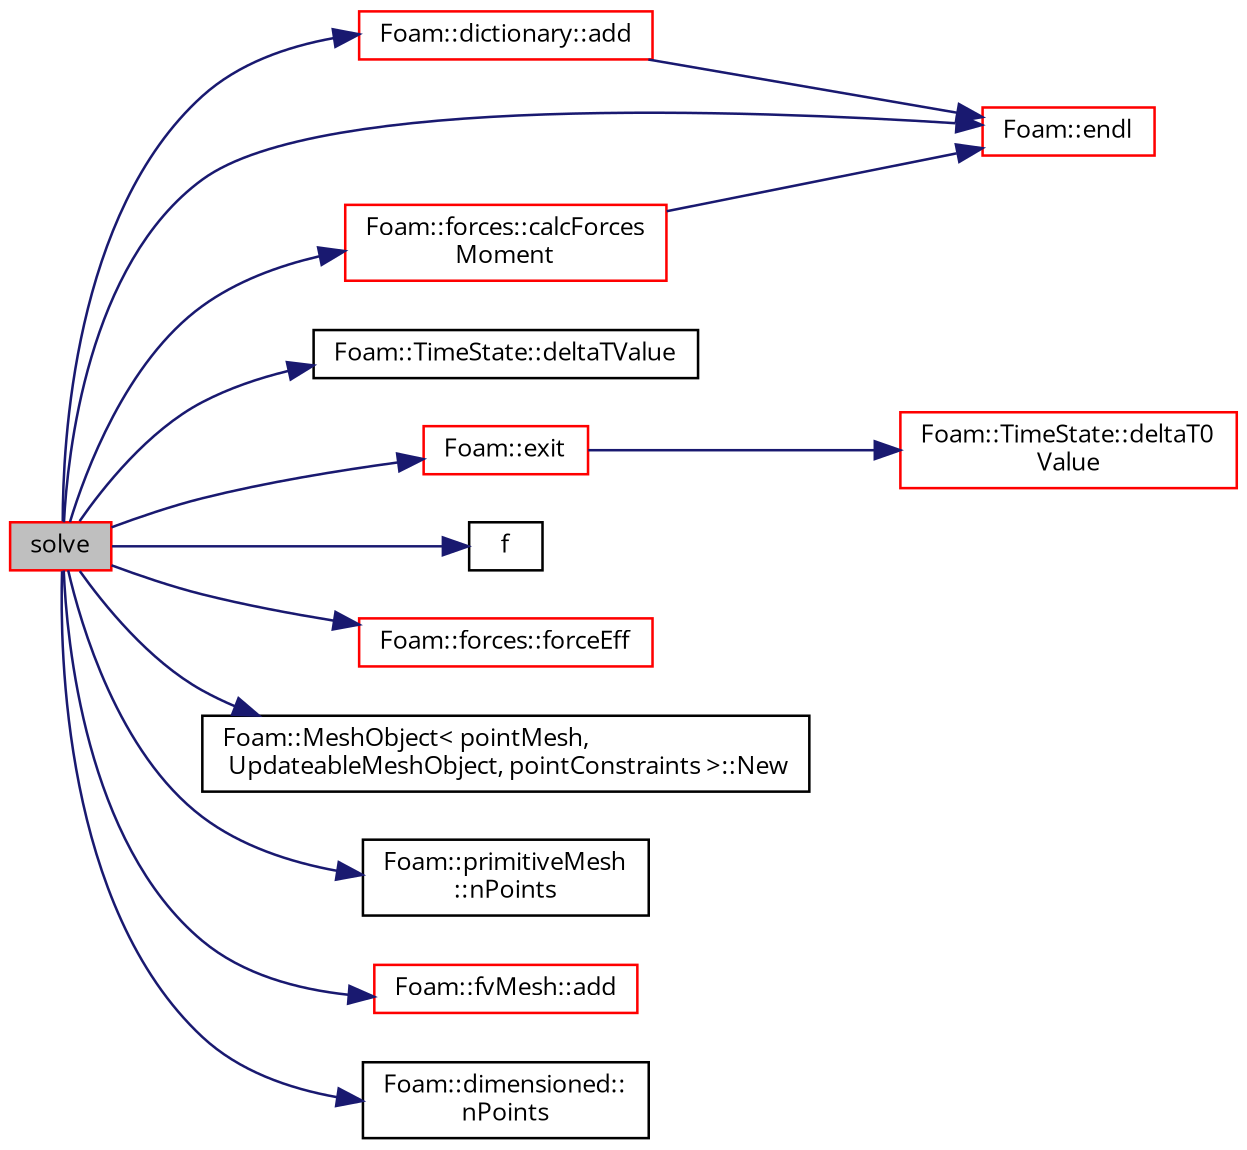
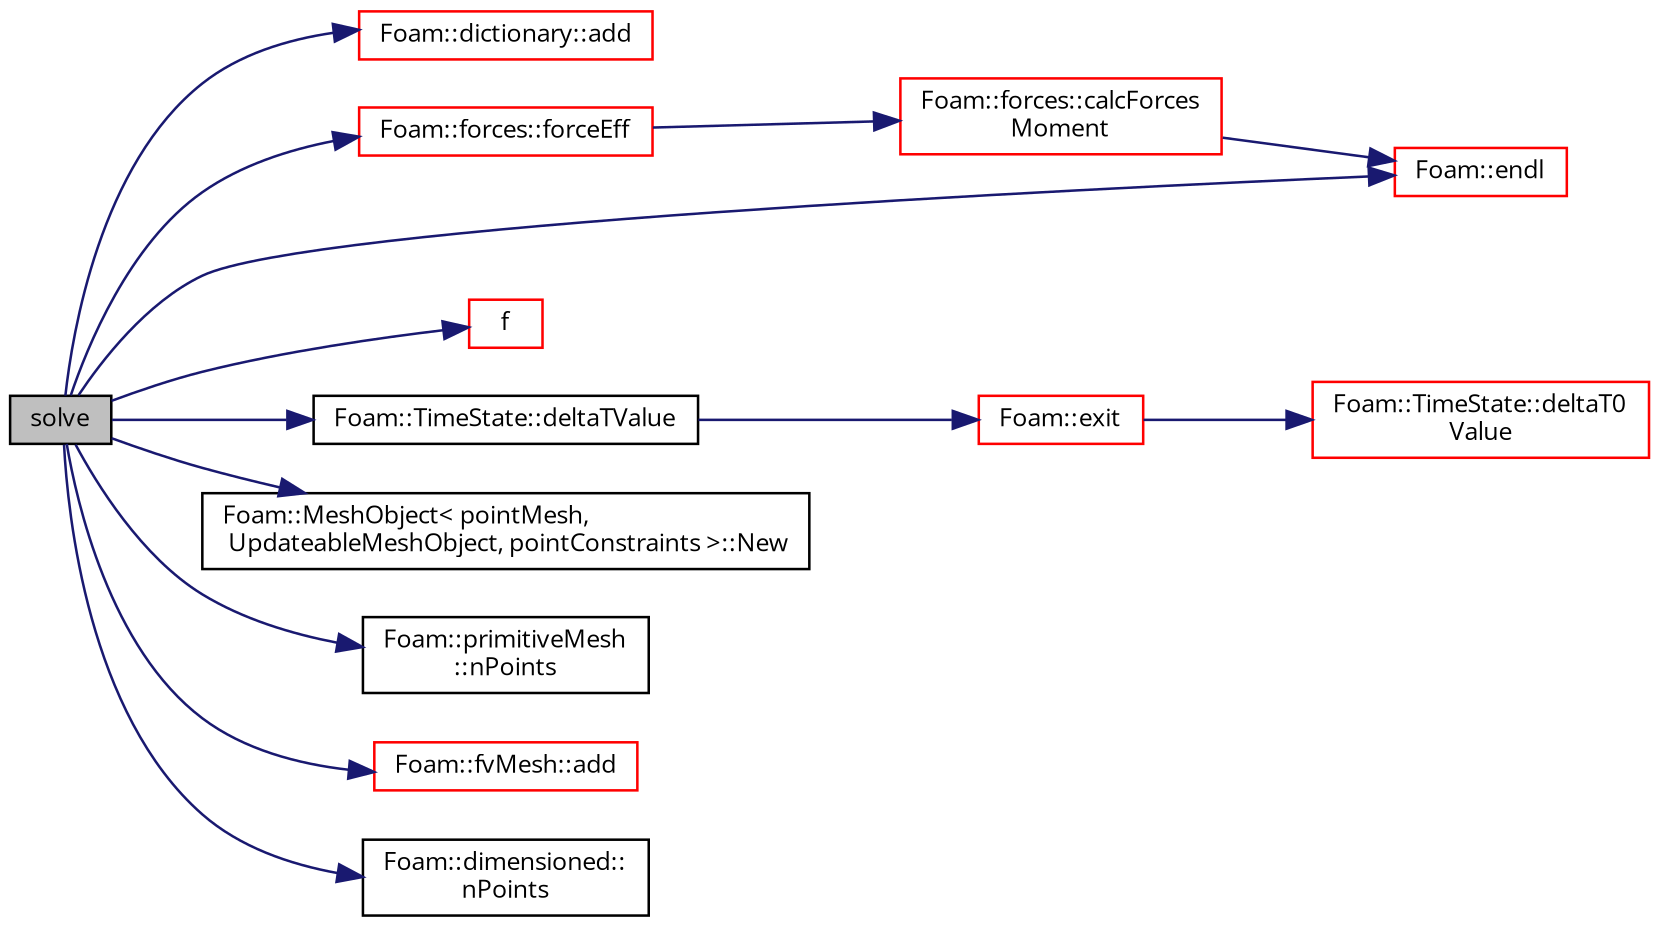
edge "Foam::dictionary::add" -> "Foam::endl": removed
edge "solve" -> "Foam::forces::calcForces Moment": now "Foam::forces::forceEff" -> "Foam::forces::calcForces Moment"
edge "solve" -> "Foam::exit": now "Foam::TimeState::deltaTValue" -> "Foam::exit"
node "solve": color red -> black
node "f": color black -> red
